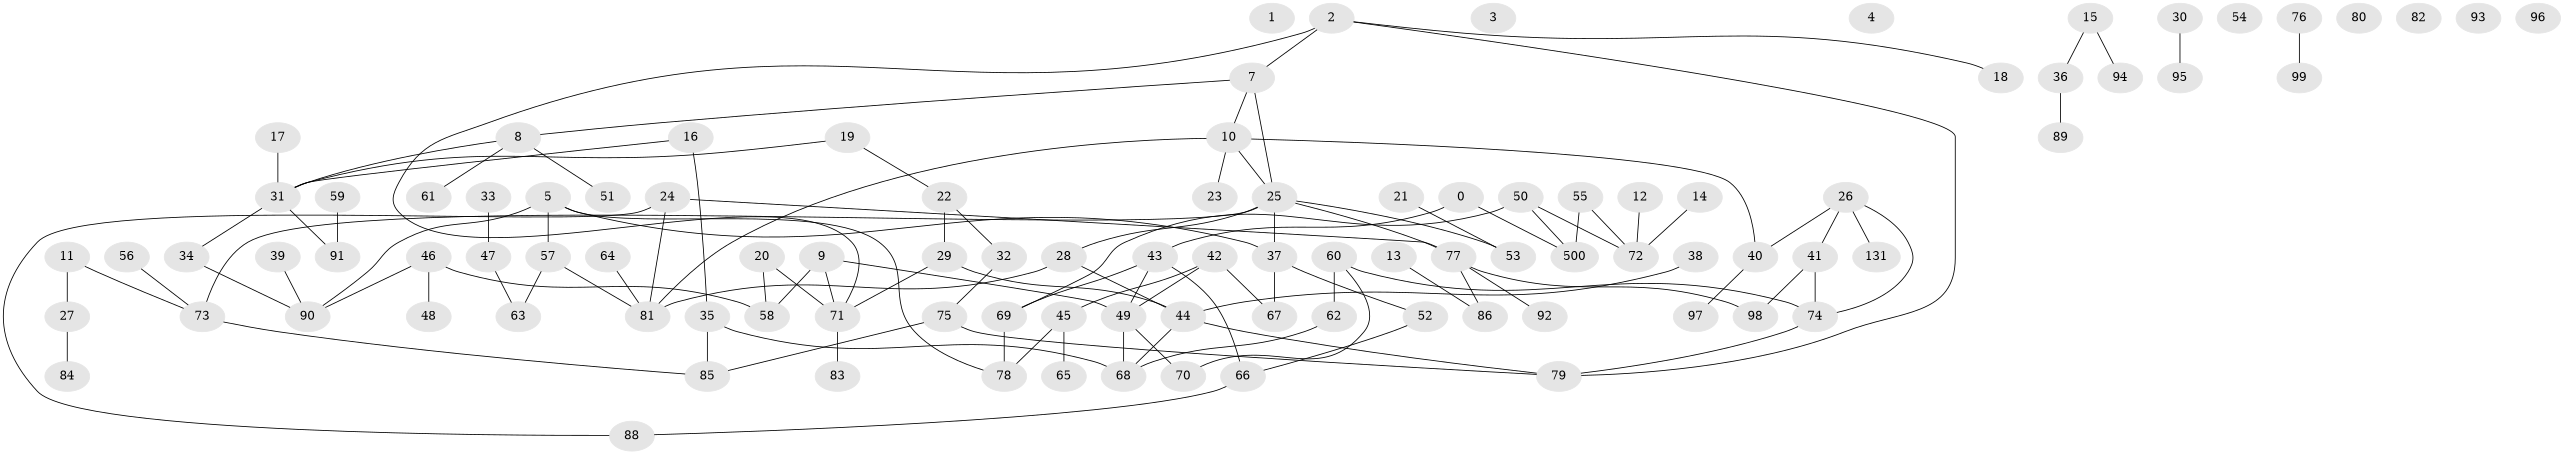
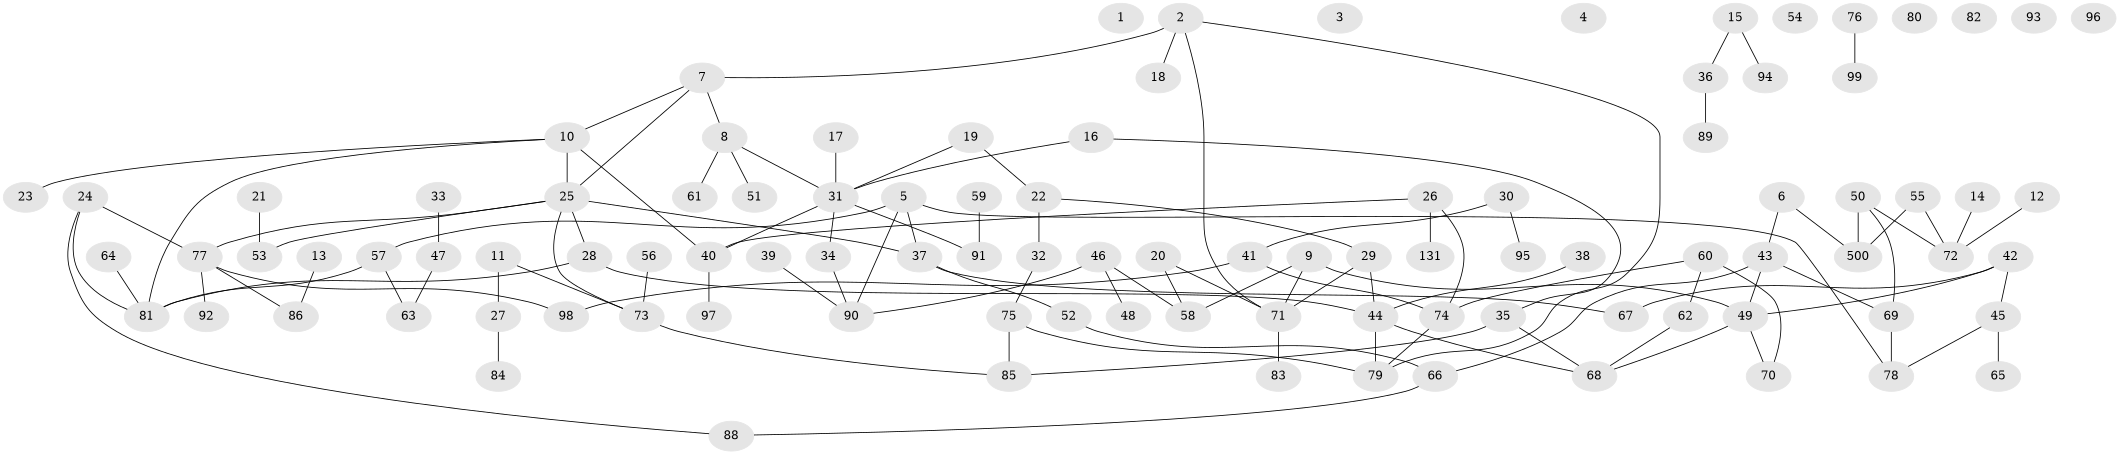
node "0": label "0" -> "6"
edge "26" -- "41": now "30" -- "41"
edge "31" -- "40": added
